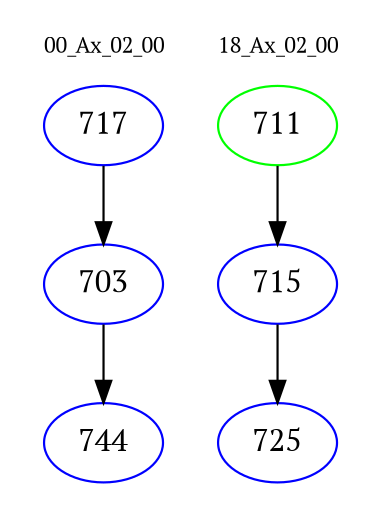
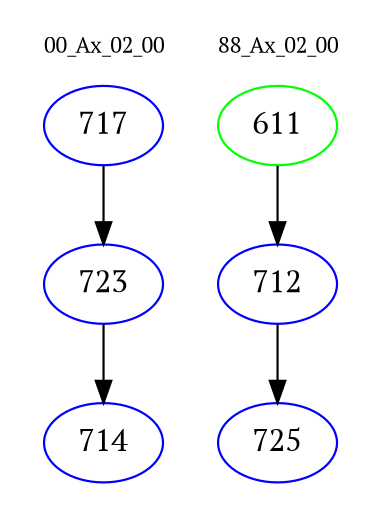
cluster "18_Ax_02_00": label "18_Ax_02_00" -> "88_Ax_02_00"
node "711": label "711" -> "611"
node "703": label "703" -> "723"
node "715": label "715" -> "712"
node "744": label "744" -> "714"
